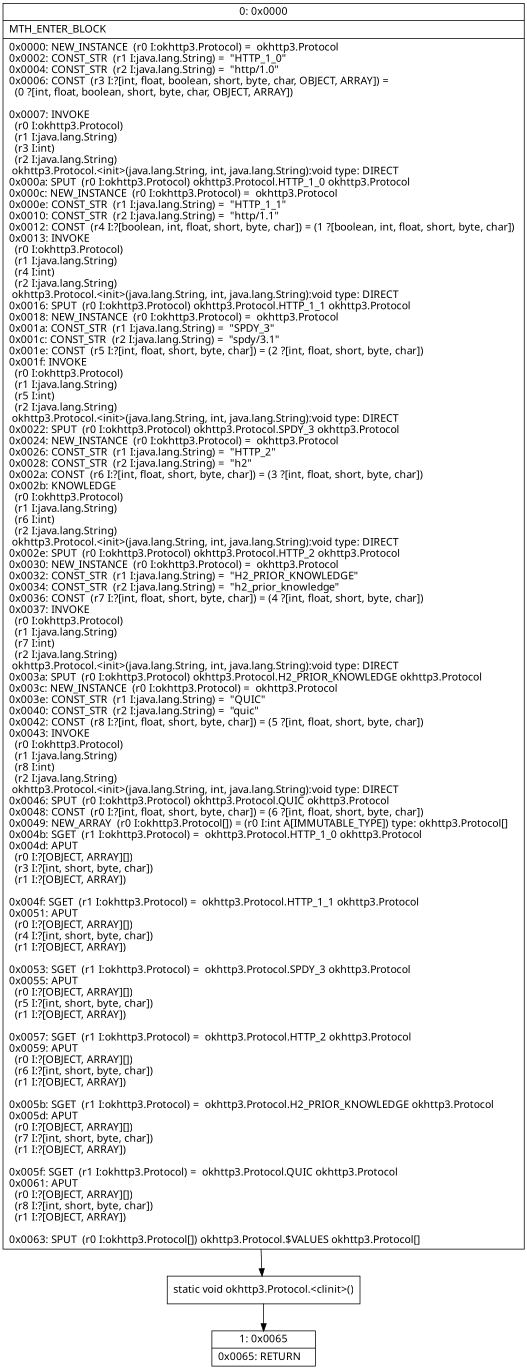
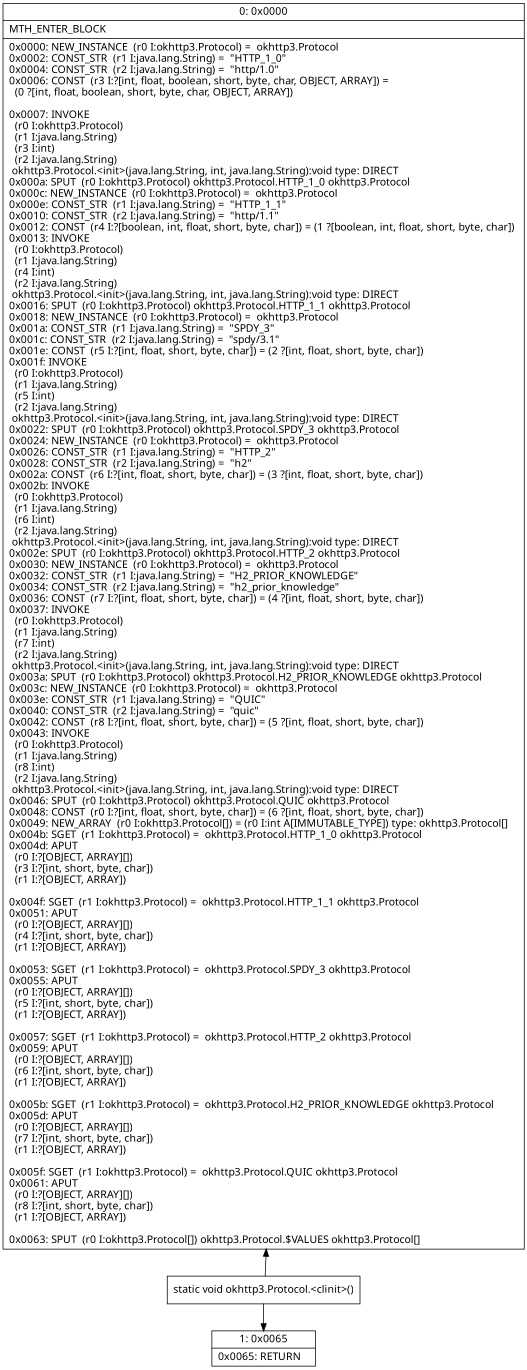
node "0: 0x0000": text "0x002b: KNOWLEDGE" -> "0x002b: INVOKE"
edge "0: 0x0000" -> "static void okhttp3.Protocol.<clinit>()": reversed
